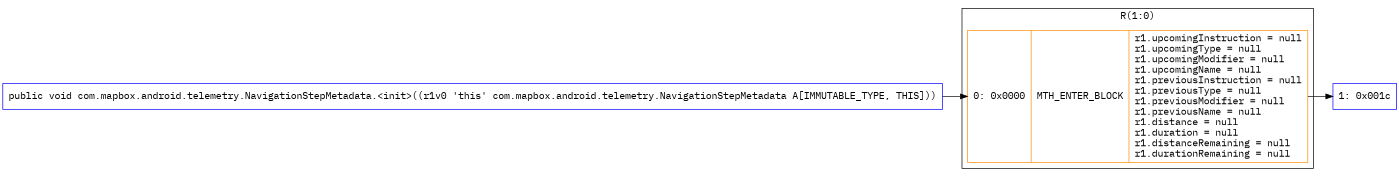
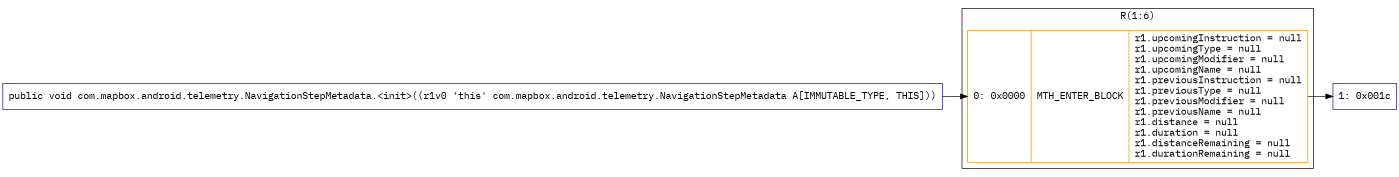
cluster "R(1:0)": label "R(1:0)" -> "R(1:6)"
